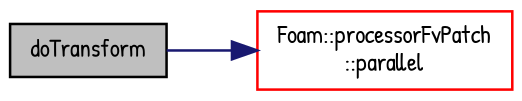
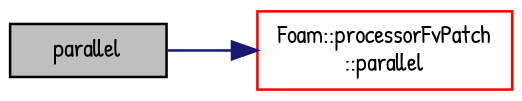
node "doTransform": label "doTransform" -> "parallel"
